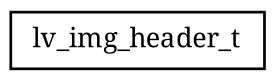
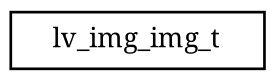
node "lv_img_header_t": label "lv_img_header_t" -> "lv_img_img_t"
